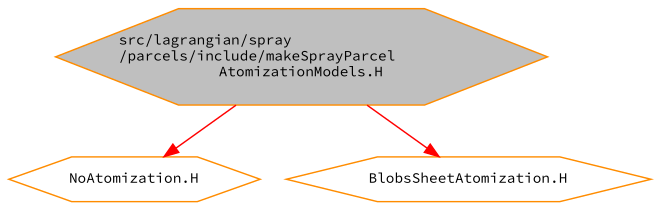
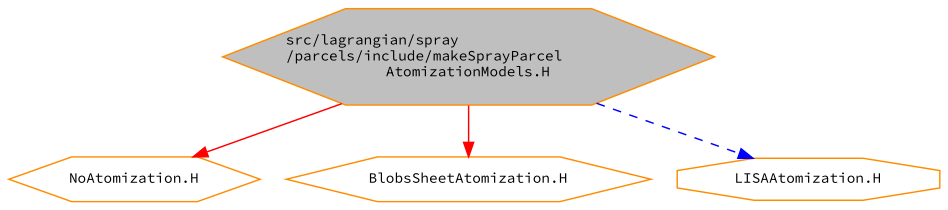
node "LISAAtomization.H": added
